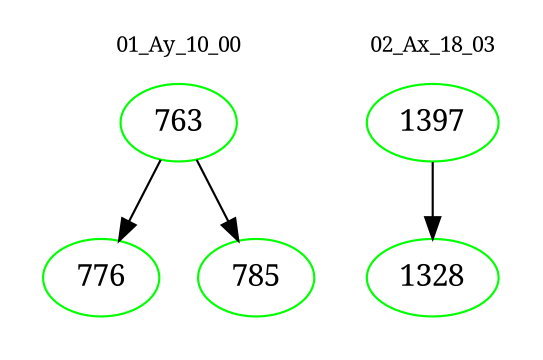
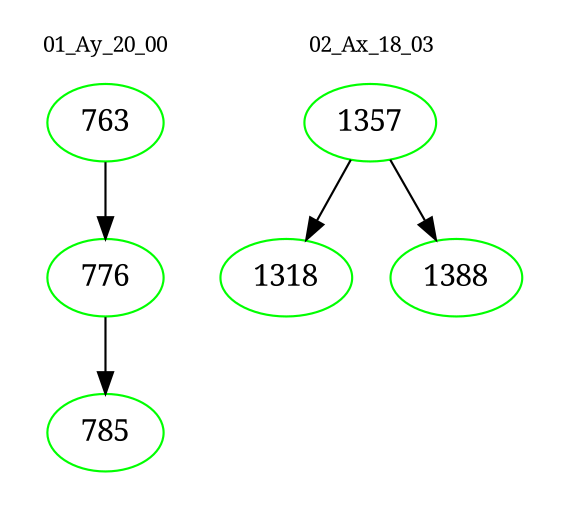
cluster "01_Ay_10_00": label "01_Ay_10_00" -> "01_Ay_20_00"
node "1397": label "1397" -> "1357"
edge "763" -> "785": now "776" -> "785"
node "1328": label "1328" -> "1318"
node "1388": added
